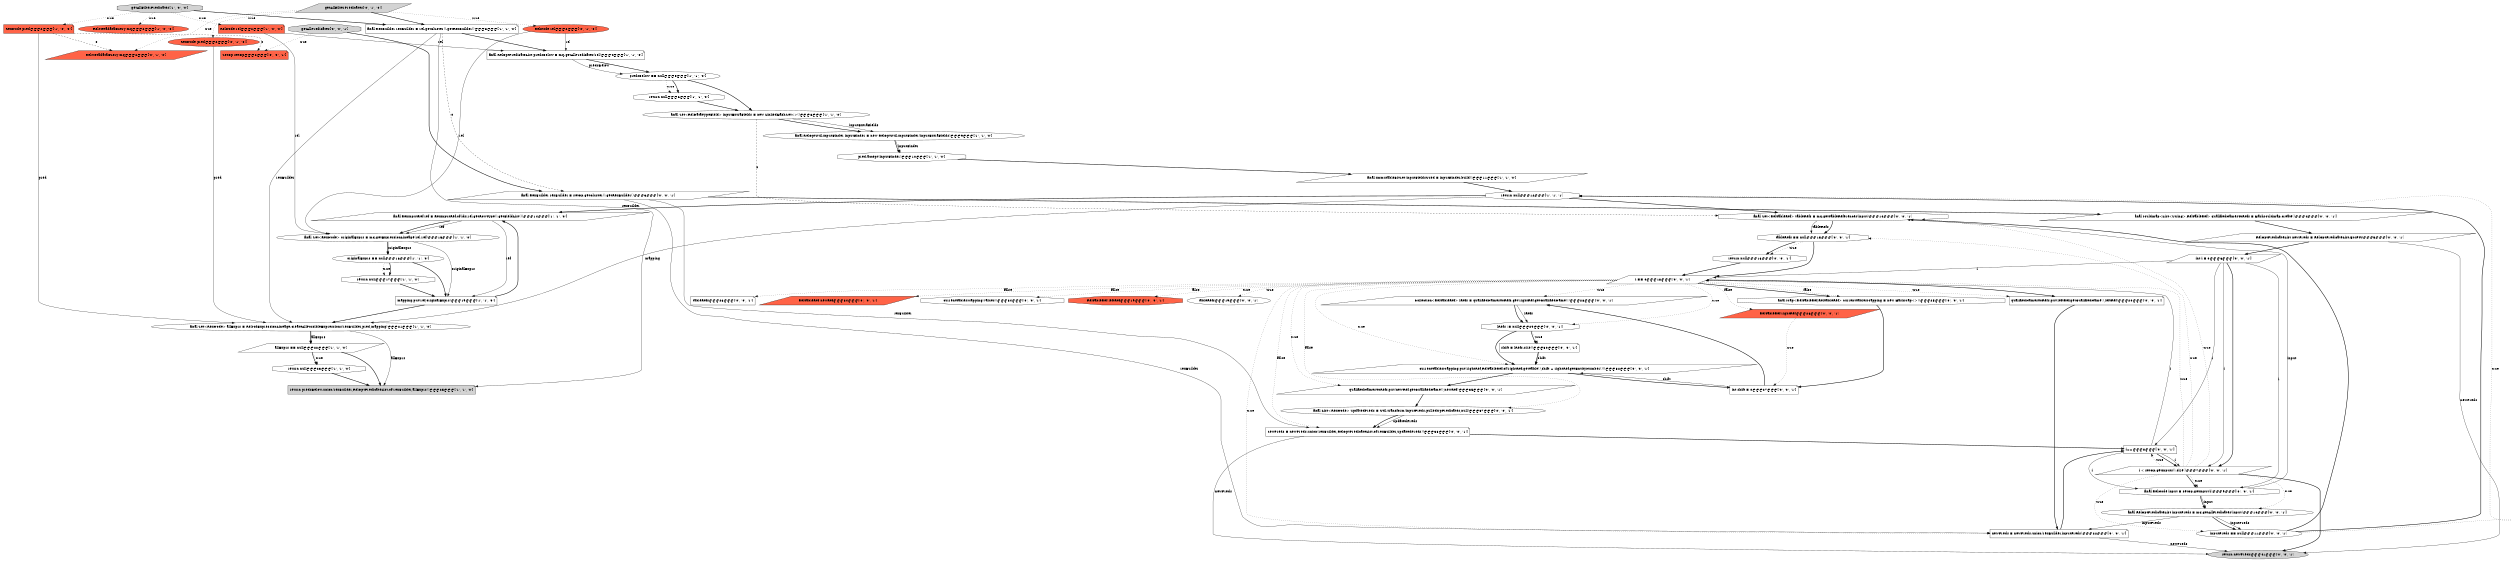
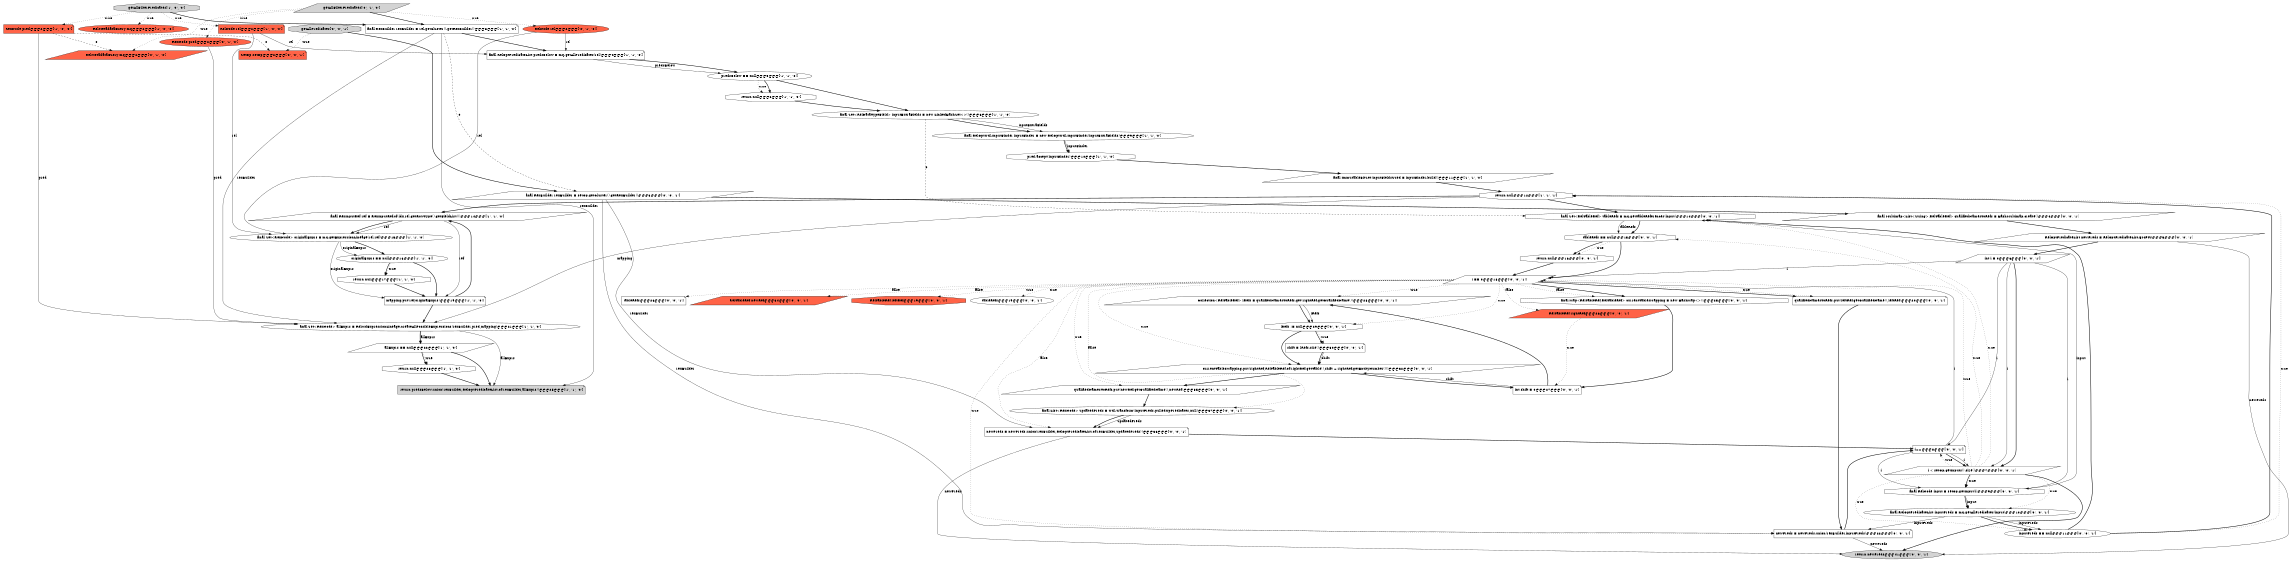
node "currentTablesMapping.values()@@@34@@@['0', '0', '1']": removed
